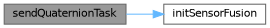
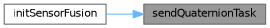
edge "sendQuaternionTask" -> "initSensorFusion": reversed
